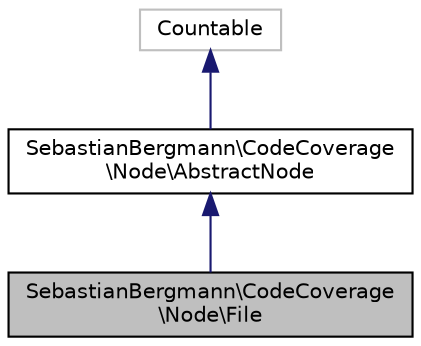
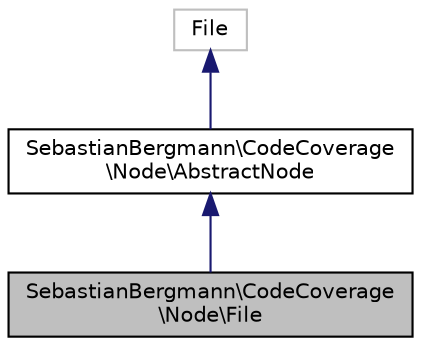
node "Countable": label "Countable" -> "File"
